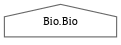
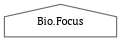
node "Bio.Bio": label "Bio.Bio" -> "Bio.Focus"
